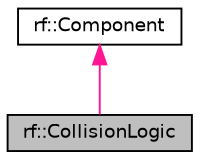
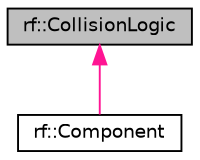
edge "rf::CollisionLogic" -> "rf::Component": reversed
